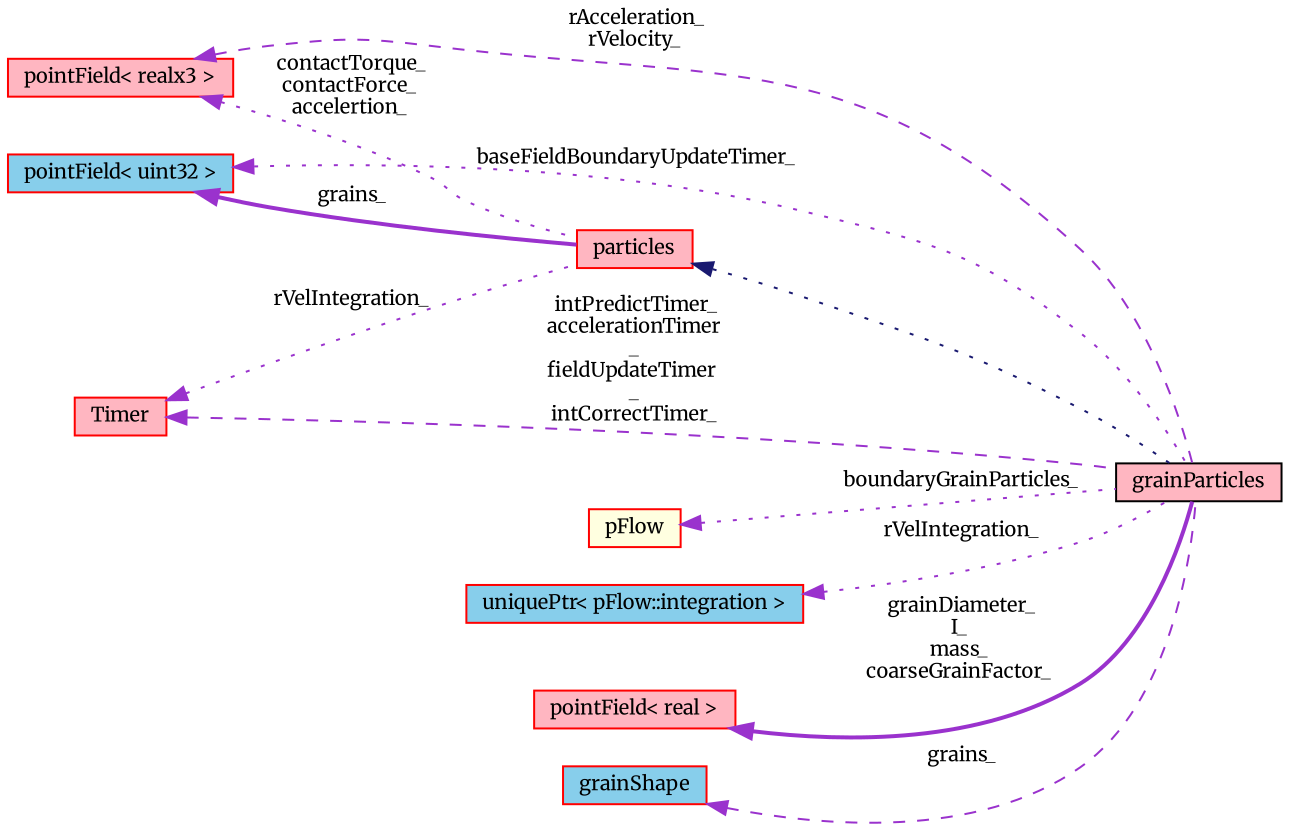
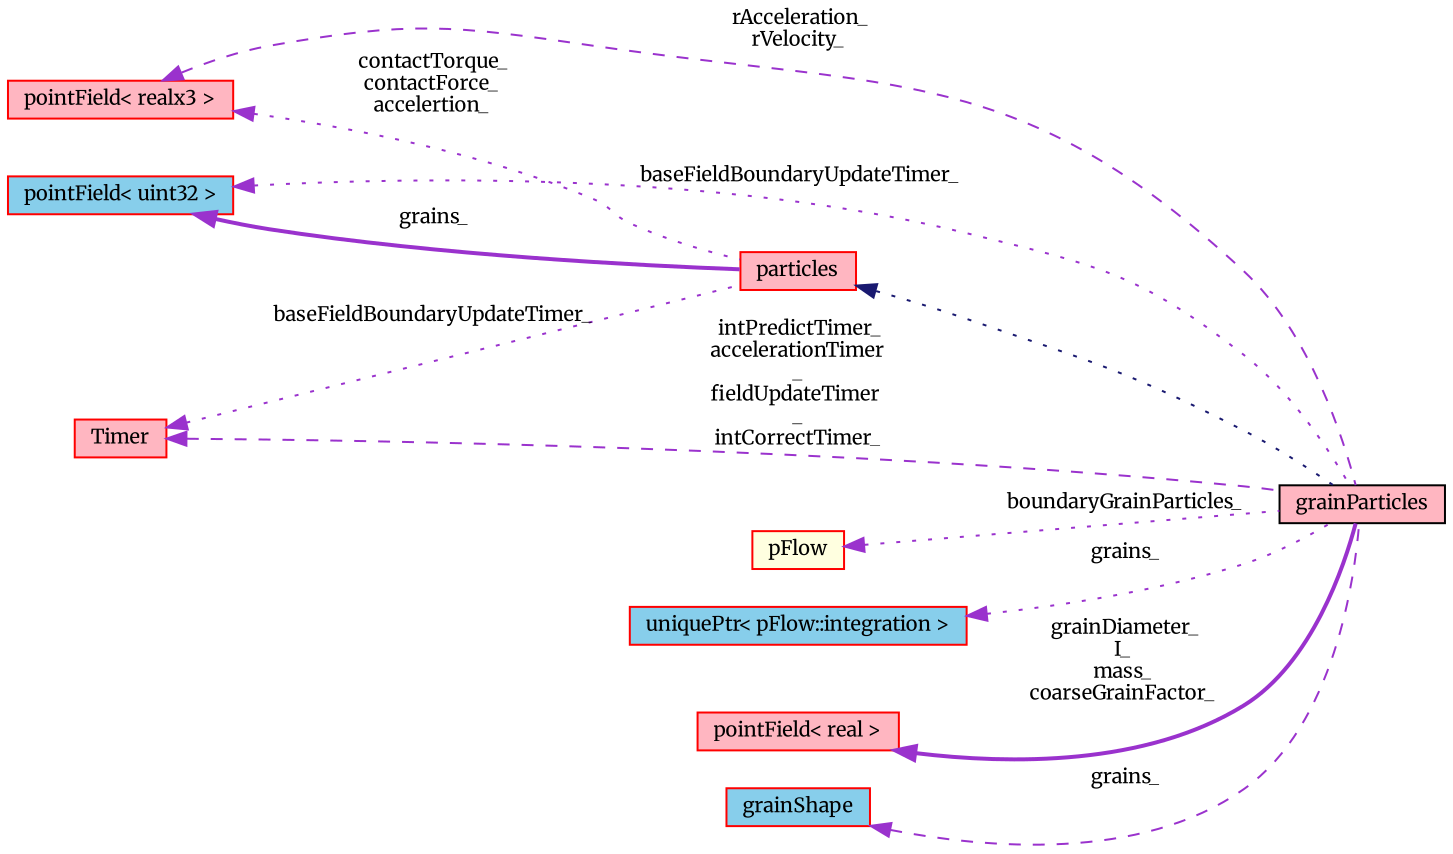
edge "particles" -> "Timer": label " rVelIntegration_" -> " baseFieldBoundaryUpdateTimer_"
edge "grainParticles" -> "uniquePtr< pFlow::integration >": label " rVelIntegration_" -> " grains_"
